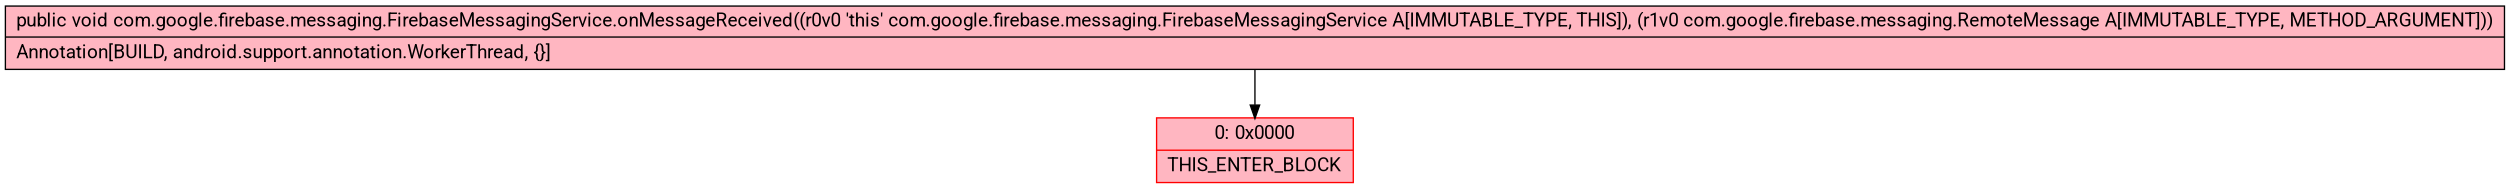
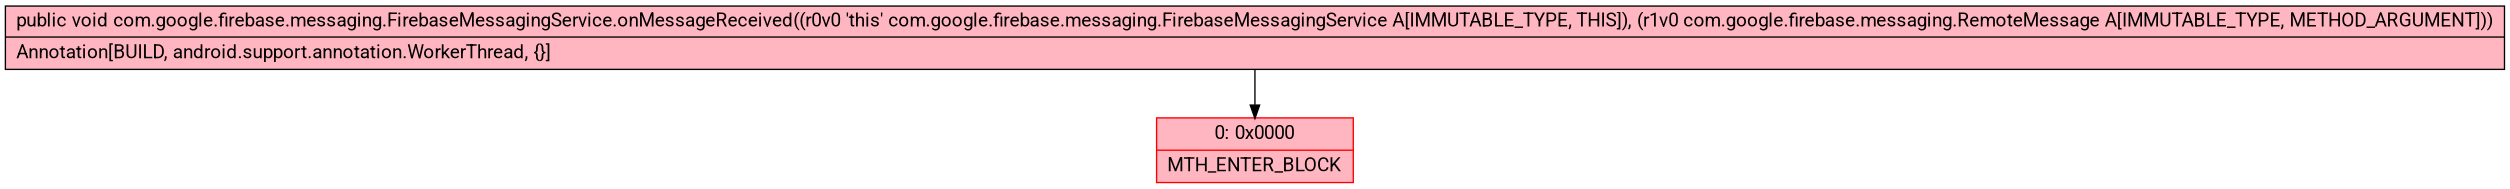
node "0: 0x0000": text "THIS_ENTER_BLOCK" -> "MTH_ENTER_BLOCK"
